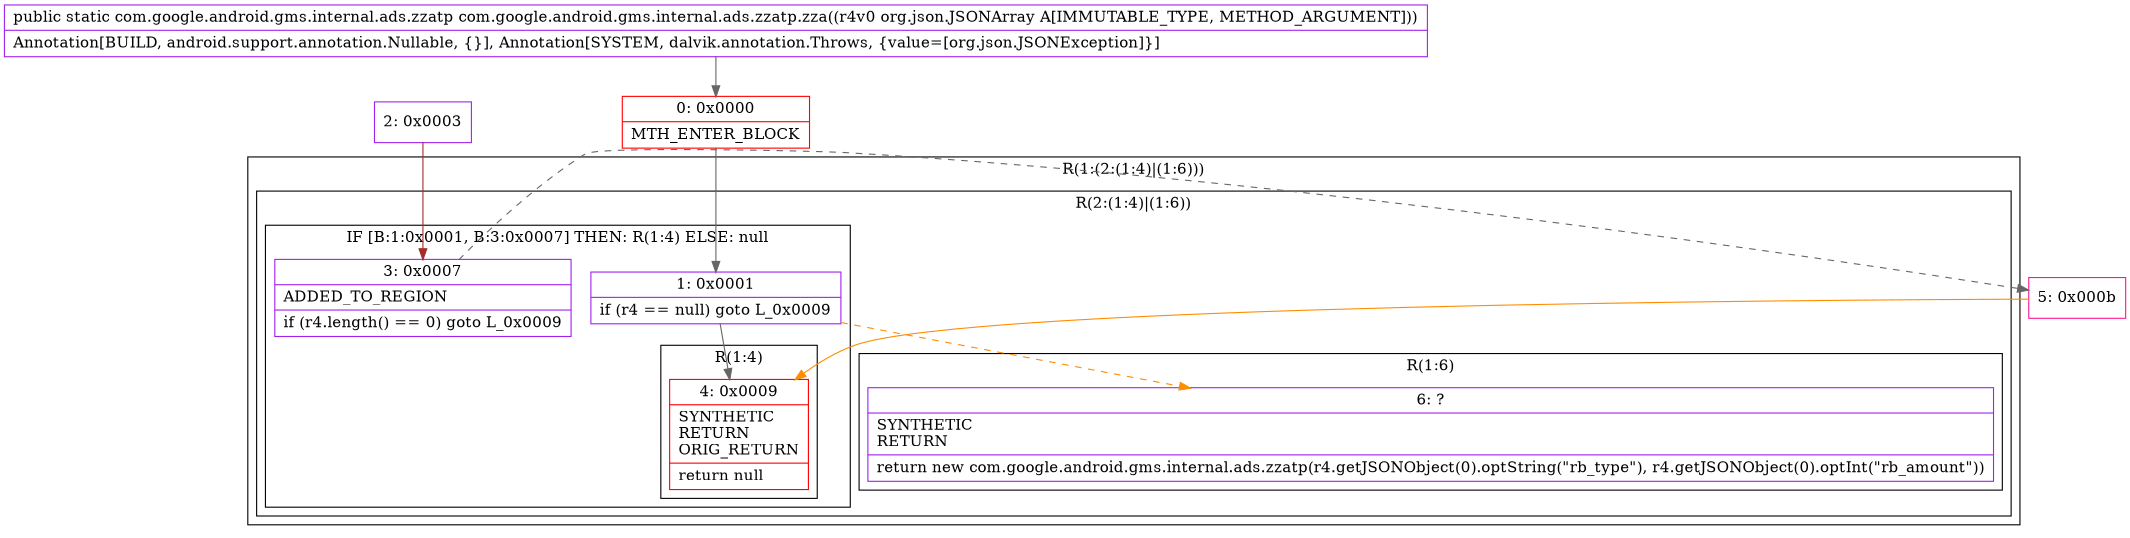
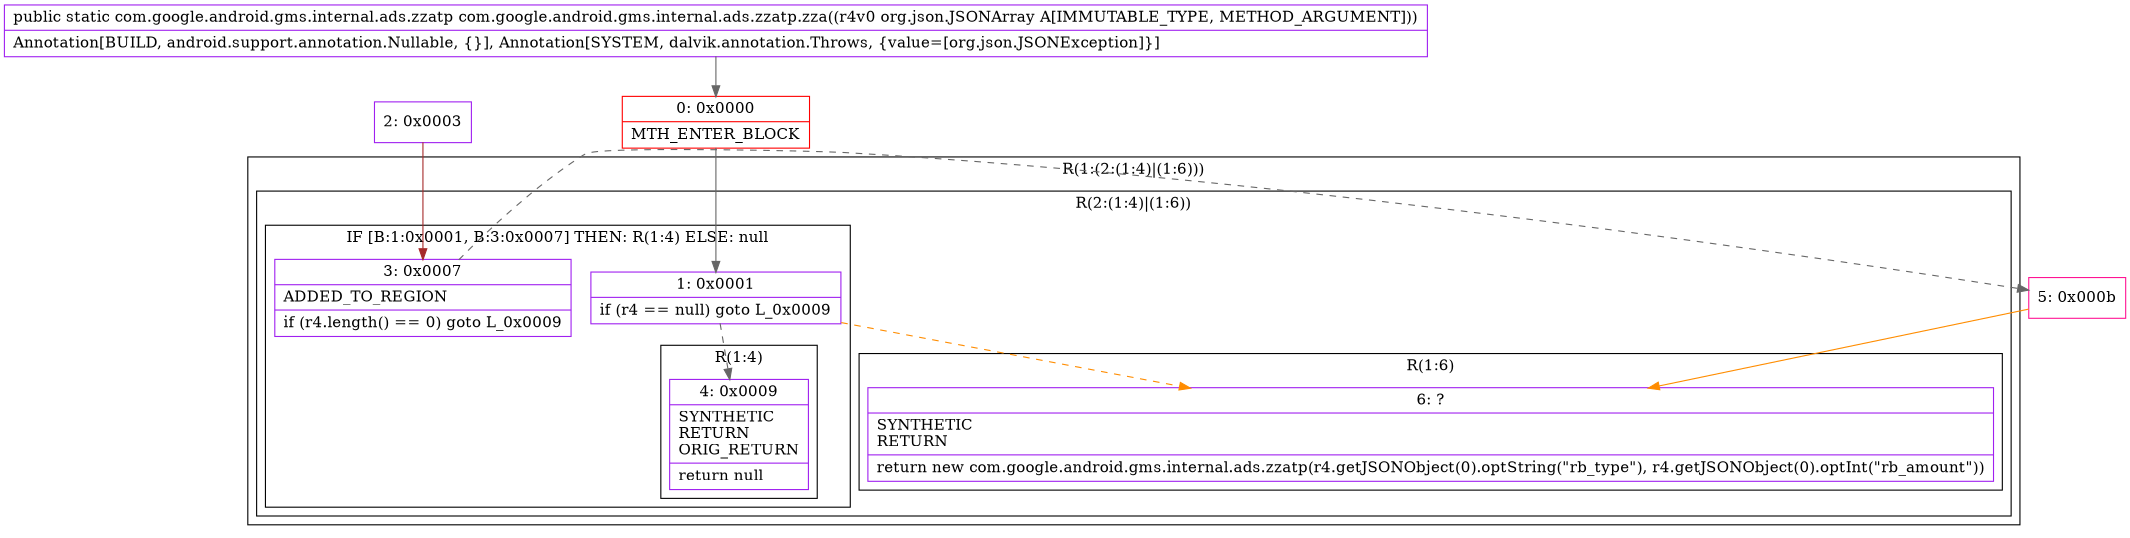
edge "5: 0x000b" -> "4: 0x0009": now "5: 0x000b" -> "6: ?"
edge "1: 0x0001" -> "4: 0x0009": style solid -> dashed
node "4: 0x0009": color red -> purple
